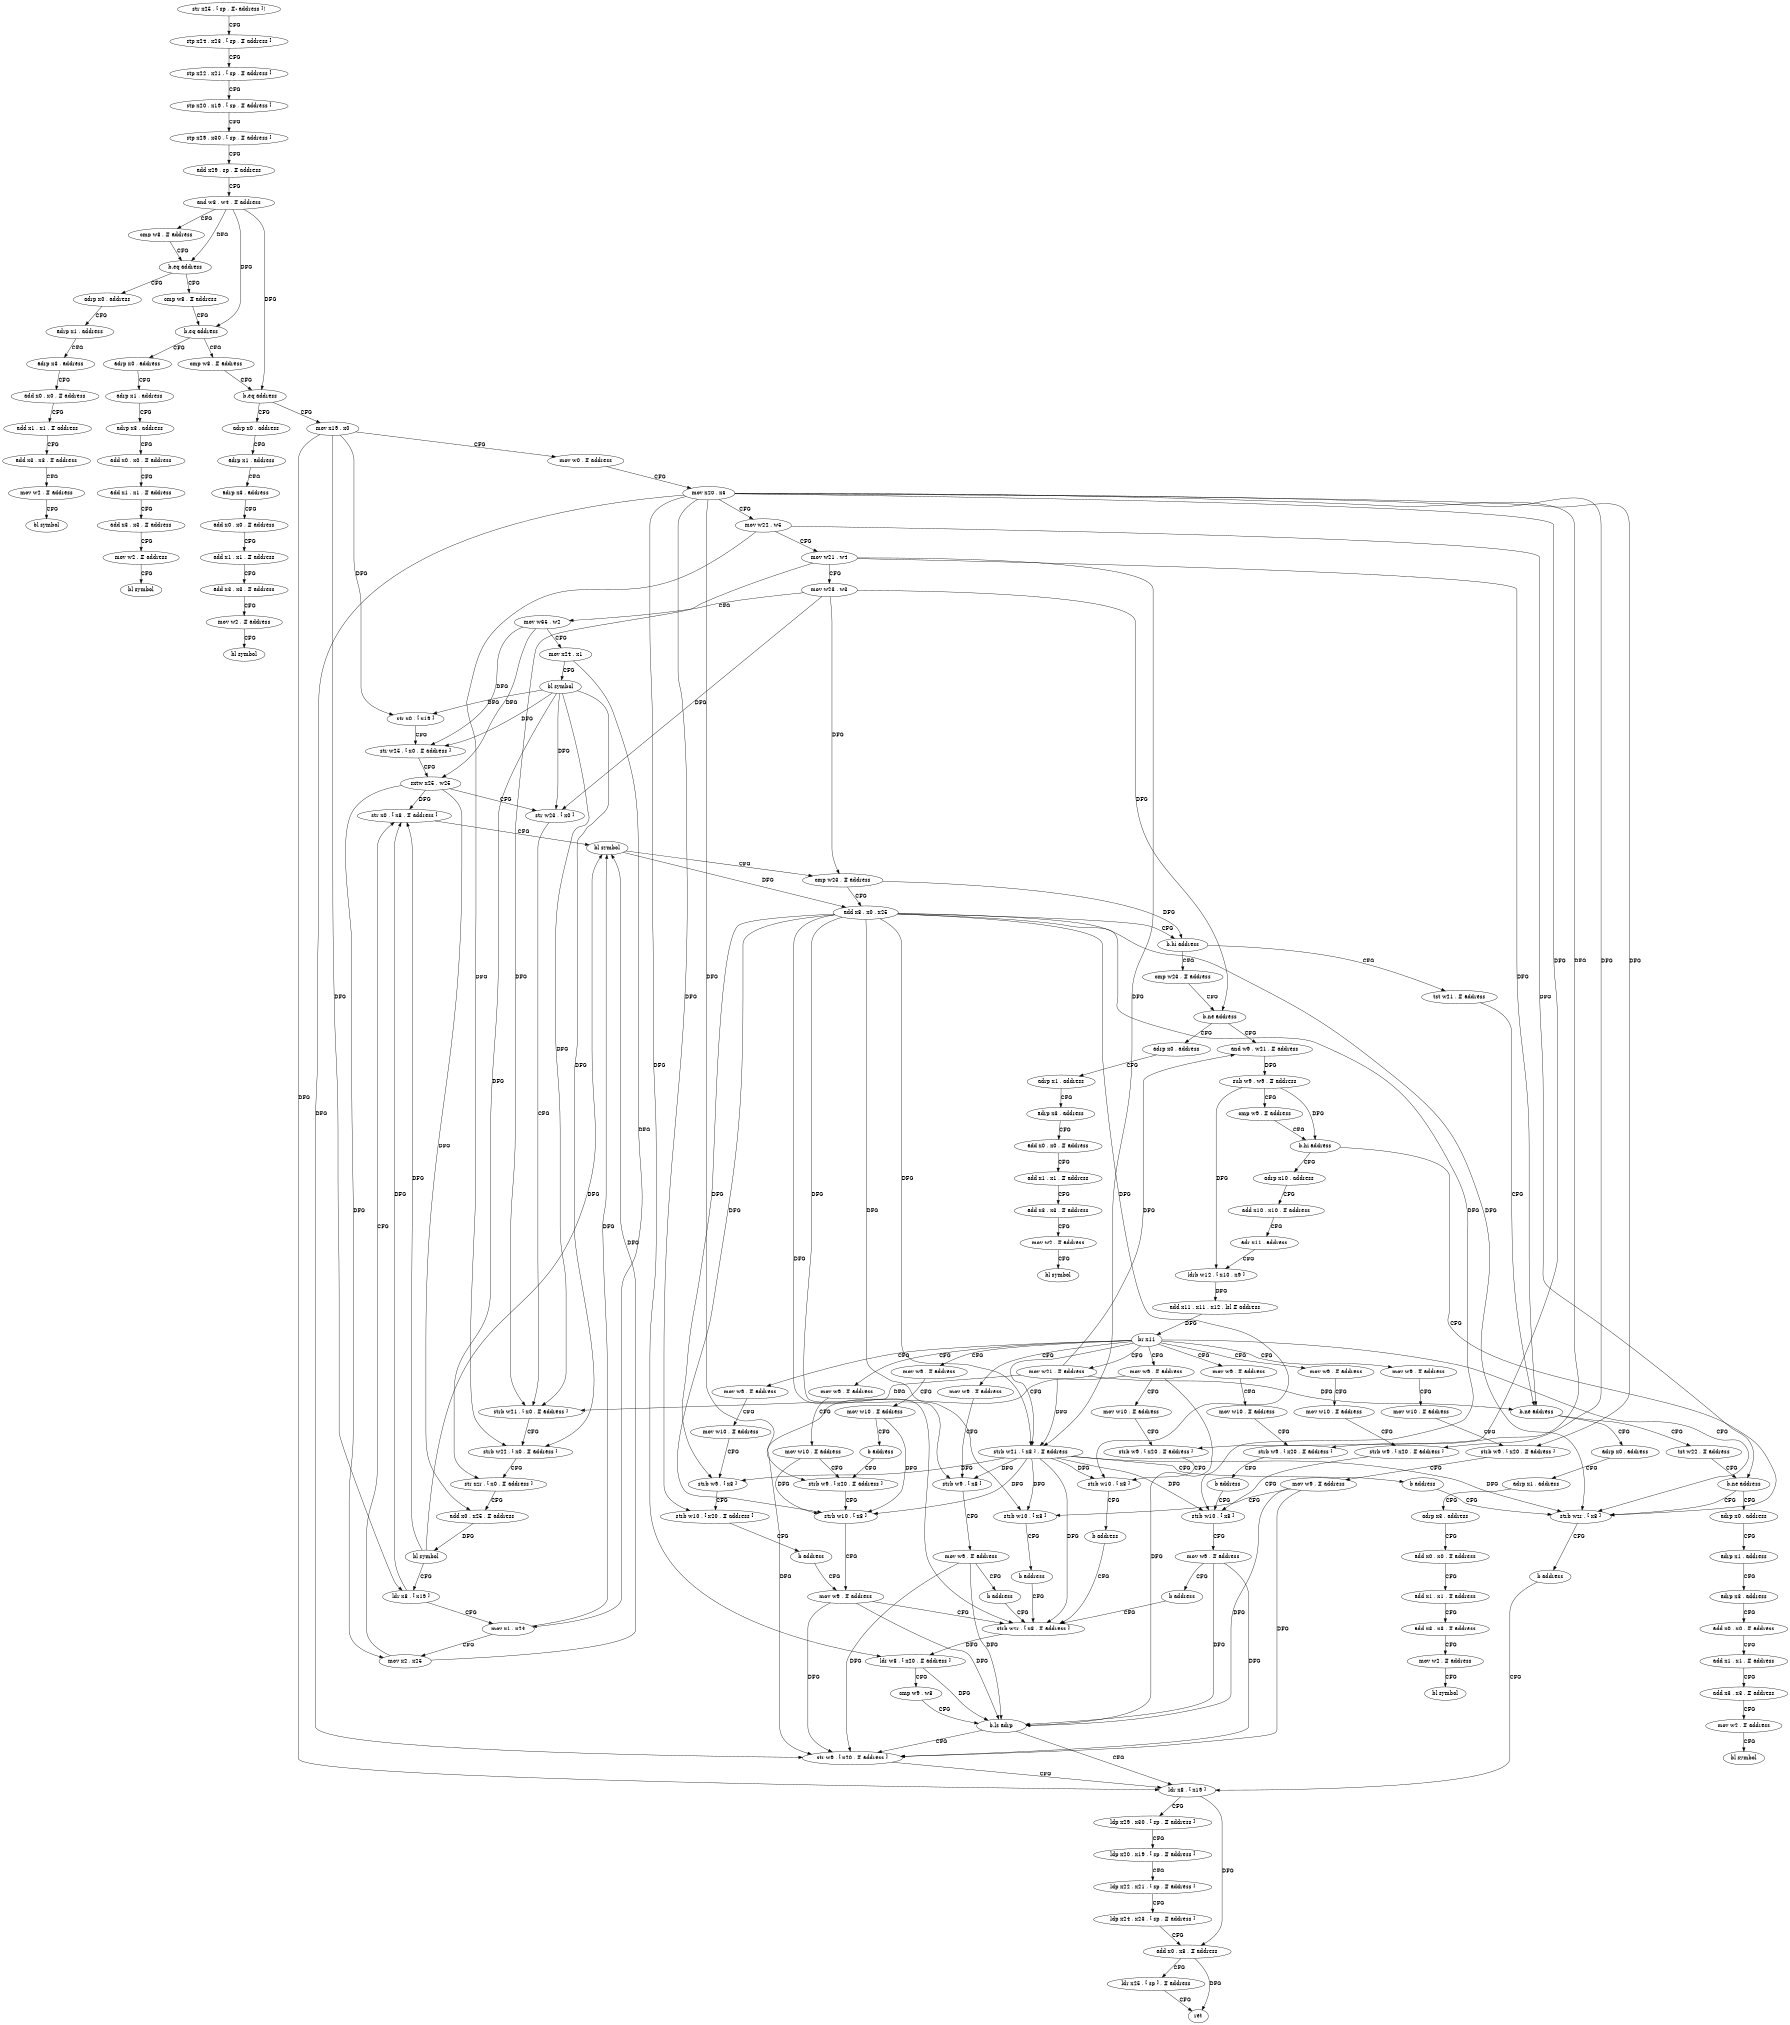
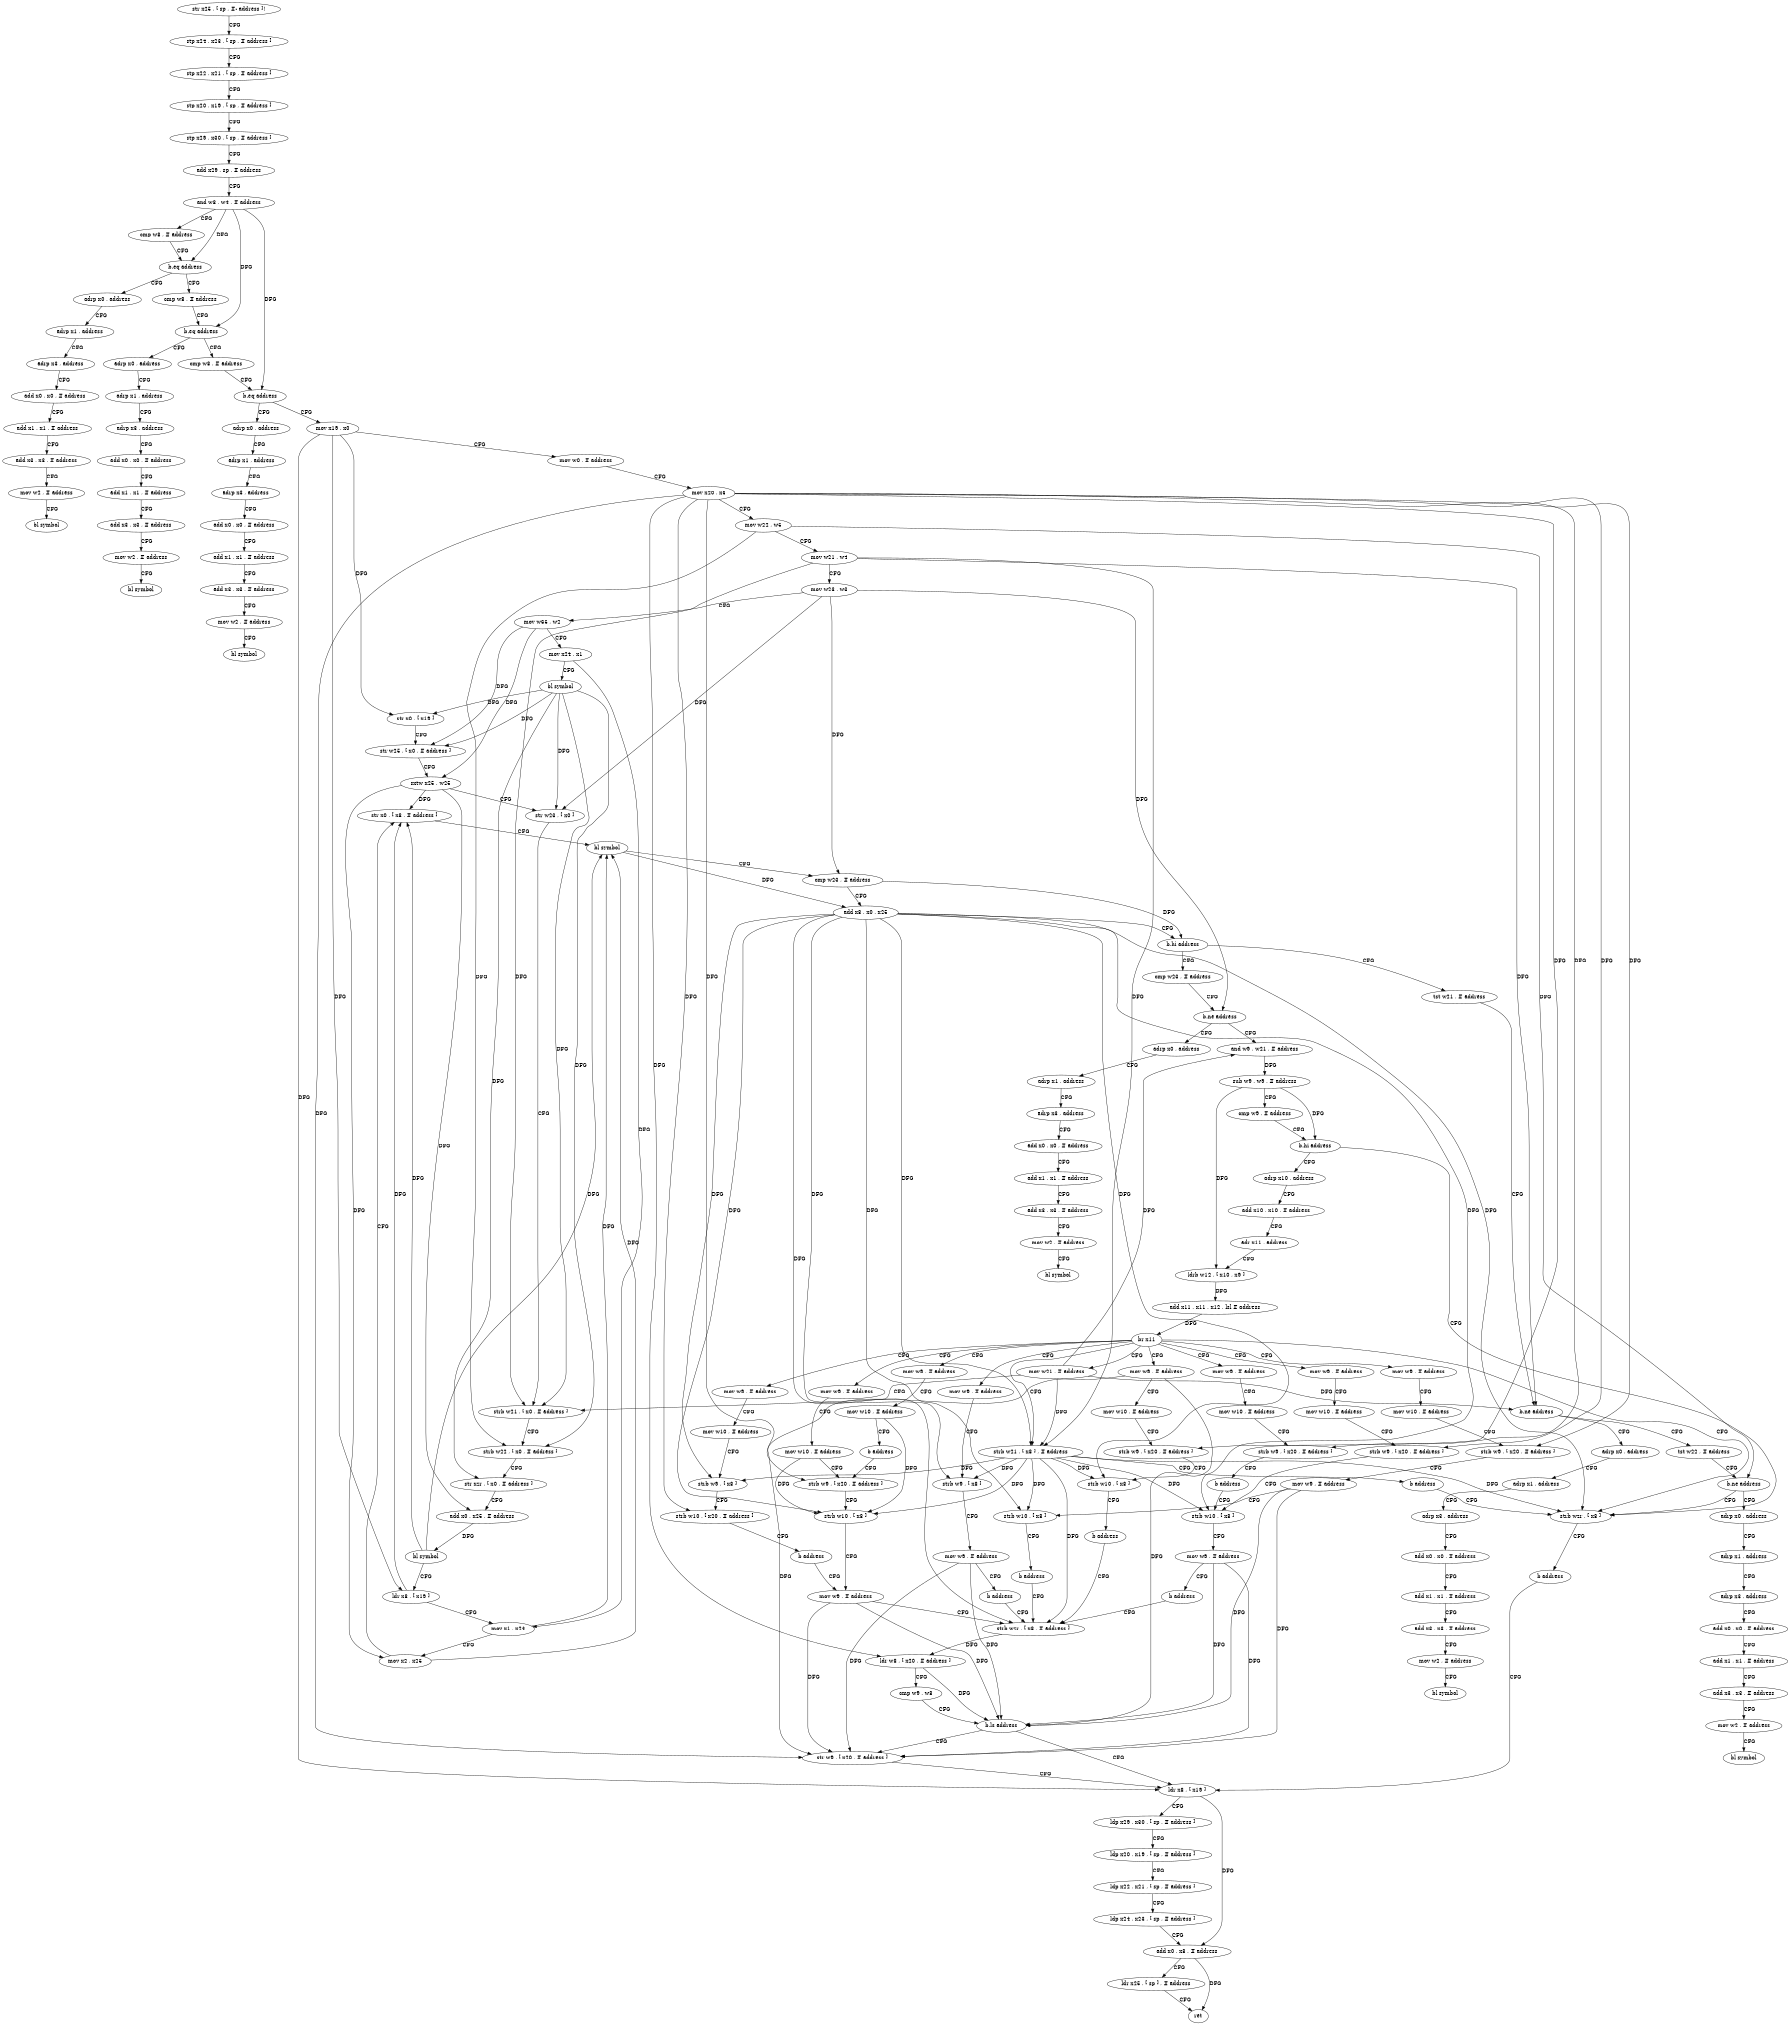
edge "mov w21 , # address" -> "strb w21 , [ x0 , # address ]": label "DFG" -> "CFG"
node "b.ls adrp": label "b.ls adrp" -> "b.ls address"
